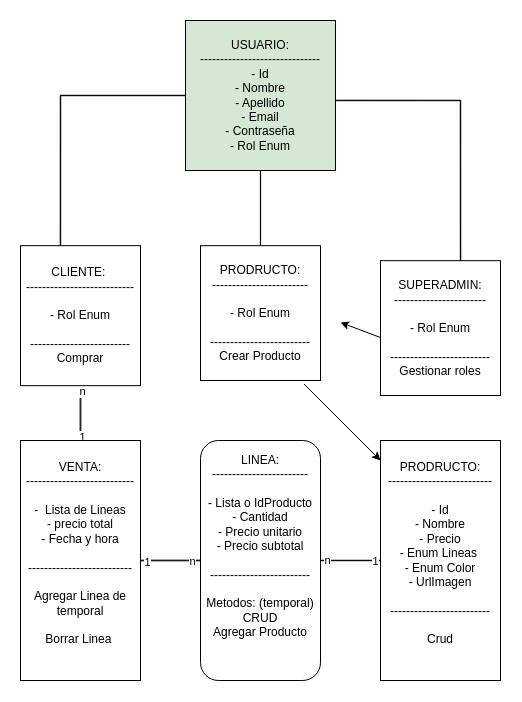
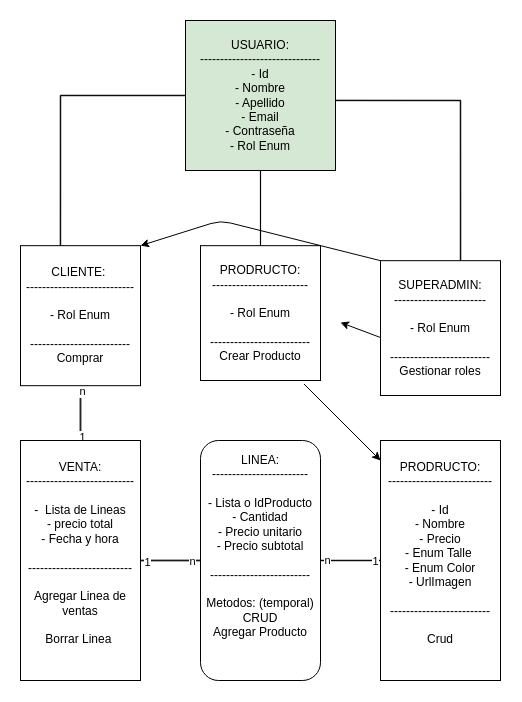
edge "SUPERADMIN: ----------------------- - Rol Enum ------------------------- Gestionar roles" -> "CLIENTE: --------------------------- - Rol Enum ------------------------- Comprar": added
node "VENTA: --------------------------- - Lista de Lineas - precio total - Fecha y hora -------------------------- Agregar Linea de temporal Borrar Linea": label "VENTA: --------------------------- - Lista de Lineas - precio total - Fecha y hora -------------------------- Agregar Linea de temporal Borrar Linea" -> "VENTA: --------------------------- - Lista de Lineas - precio total - Fecha y hora -------------------------- Agregar Linea de ventas Borrar Linea"
node "PRODRUCTO: -------------------------- - Id - Nombre - Precio - Enum Lineas - Enum Color - UrlImagen ------------------------- Crud": label "PRODRUCTO: -------------------------- - Id - Nombre - Precio - Enum Lineas - Enum Color - UrlImagen ------------------------- Crud" -> "PRODRUCTO: -------------------------- - Id - Nombre - Precio - Enum Talle - Enum Color - UrlImagen ------------------------- Crud"
